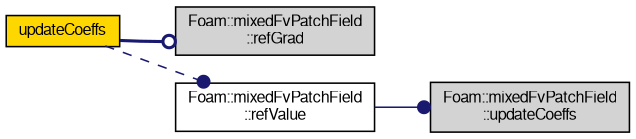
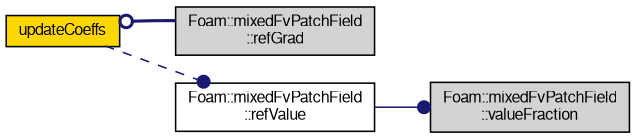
edge "updateCoeffs" -> "Foam::mixedFvPatchField ::refGrad": reversed
node "Foam::mixedFvPatchField ::updateCoeffs": label "Foam::mixedFvPatchField ::updateCoeffs" -> "Foam::mixedFvPatchField ::valueFraction"
